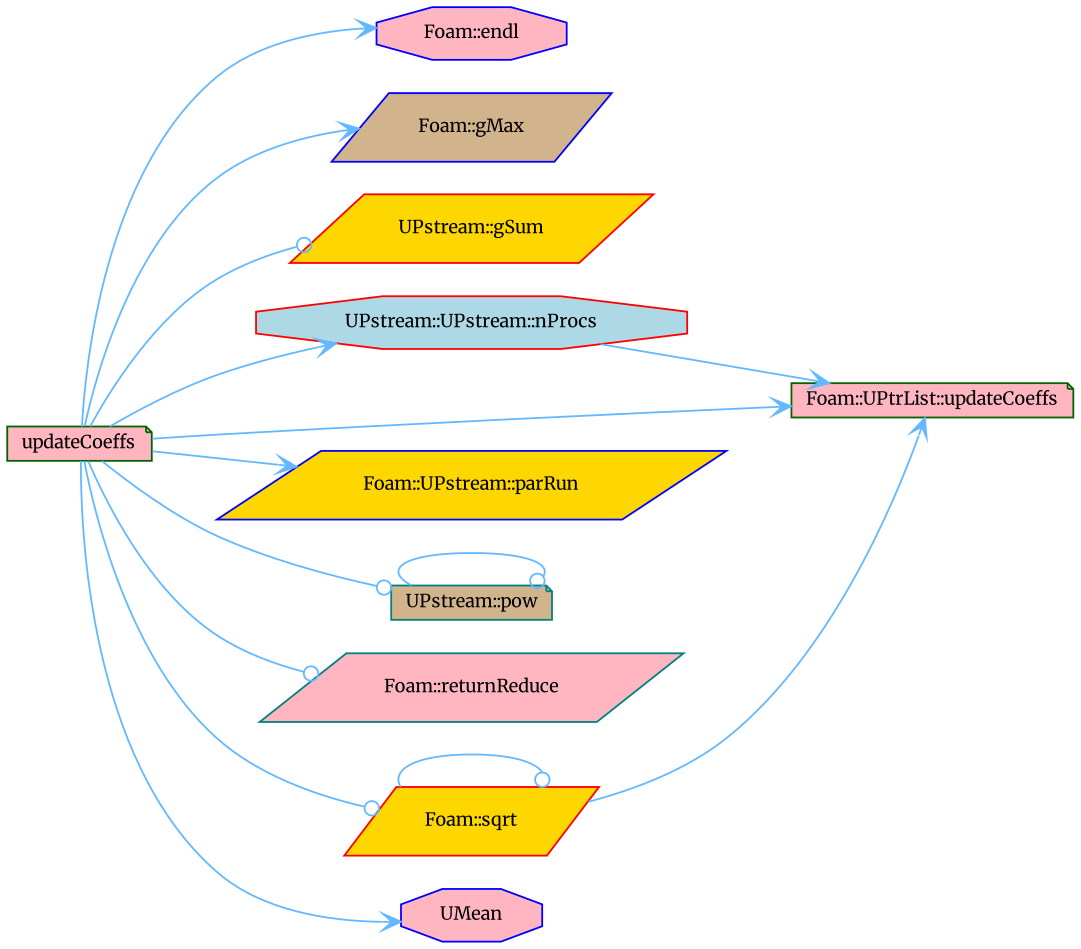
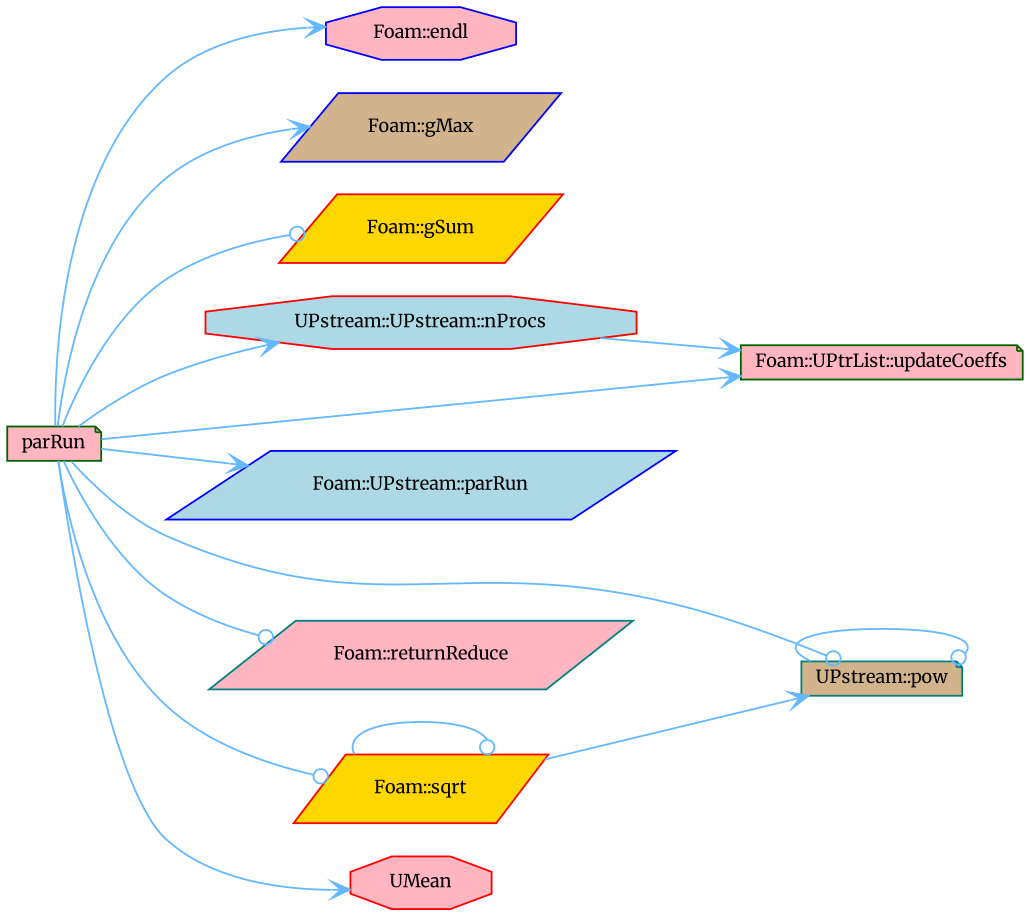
node "UPstream::gSum": label "UPstream::gSum" -> "Foam::gSum"
node "updateCoeffs": label "updateCoeffs" -> "parRun"
node "Foam::UPstream::parRun": fillcolor gold -> lightblue
edge "Foam::sqrt" -> "Foam::UPtrList::updateCoeffs": now "Foam::sqrt" -> "UPstream::pow"
node "UMean": color blue -> red
